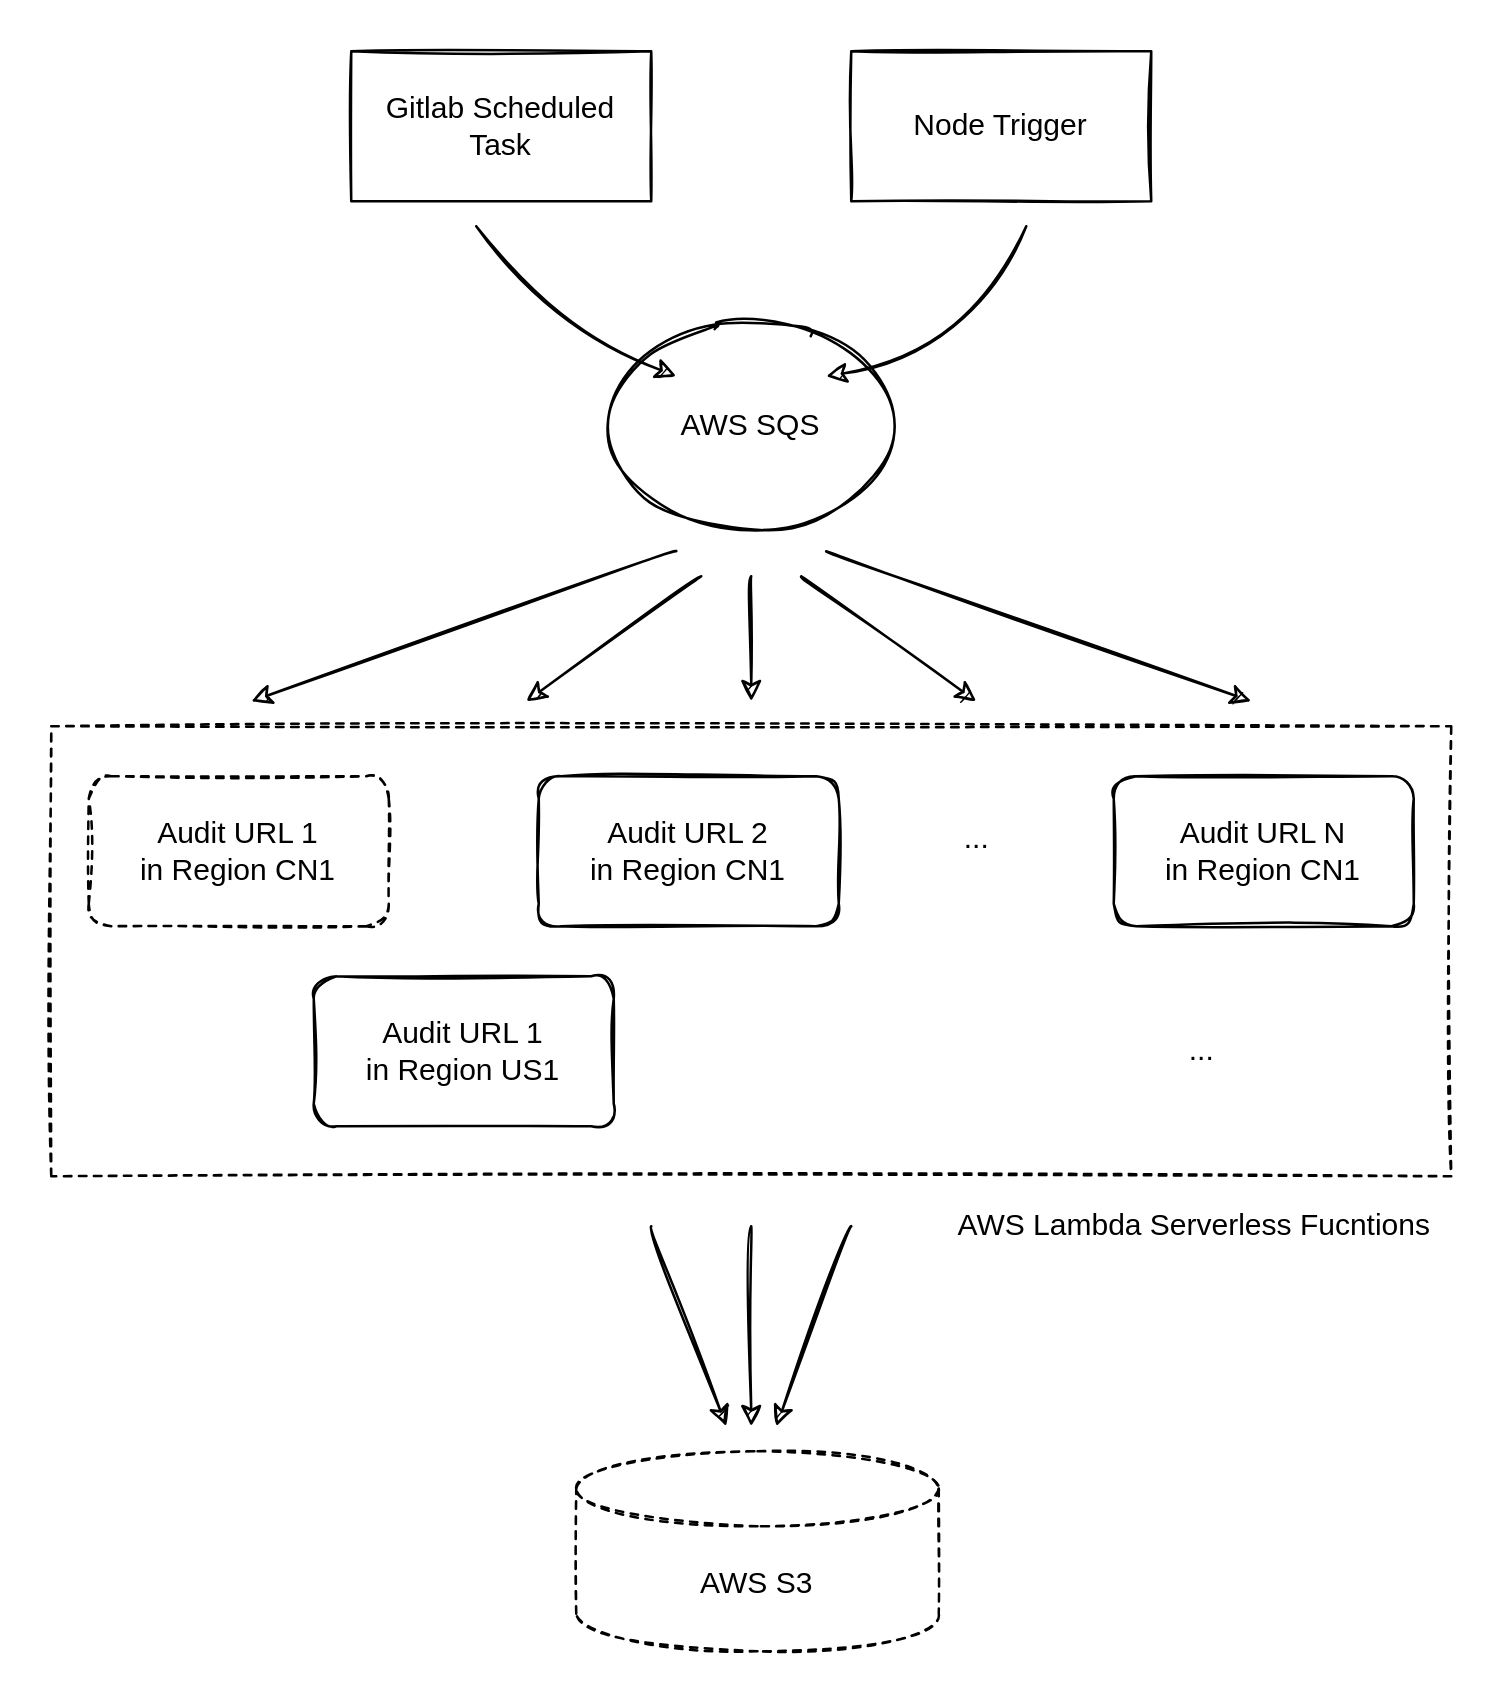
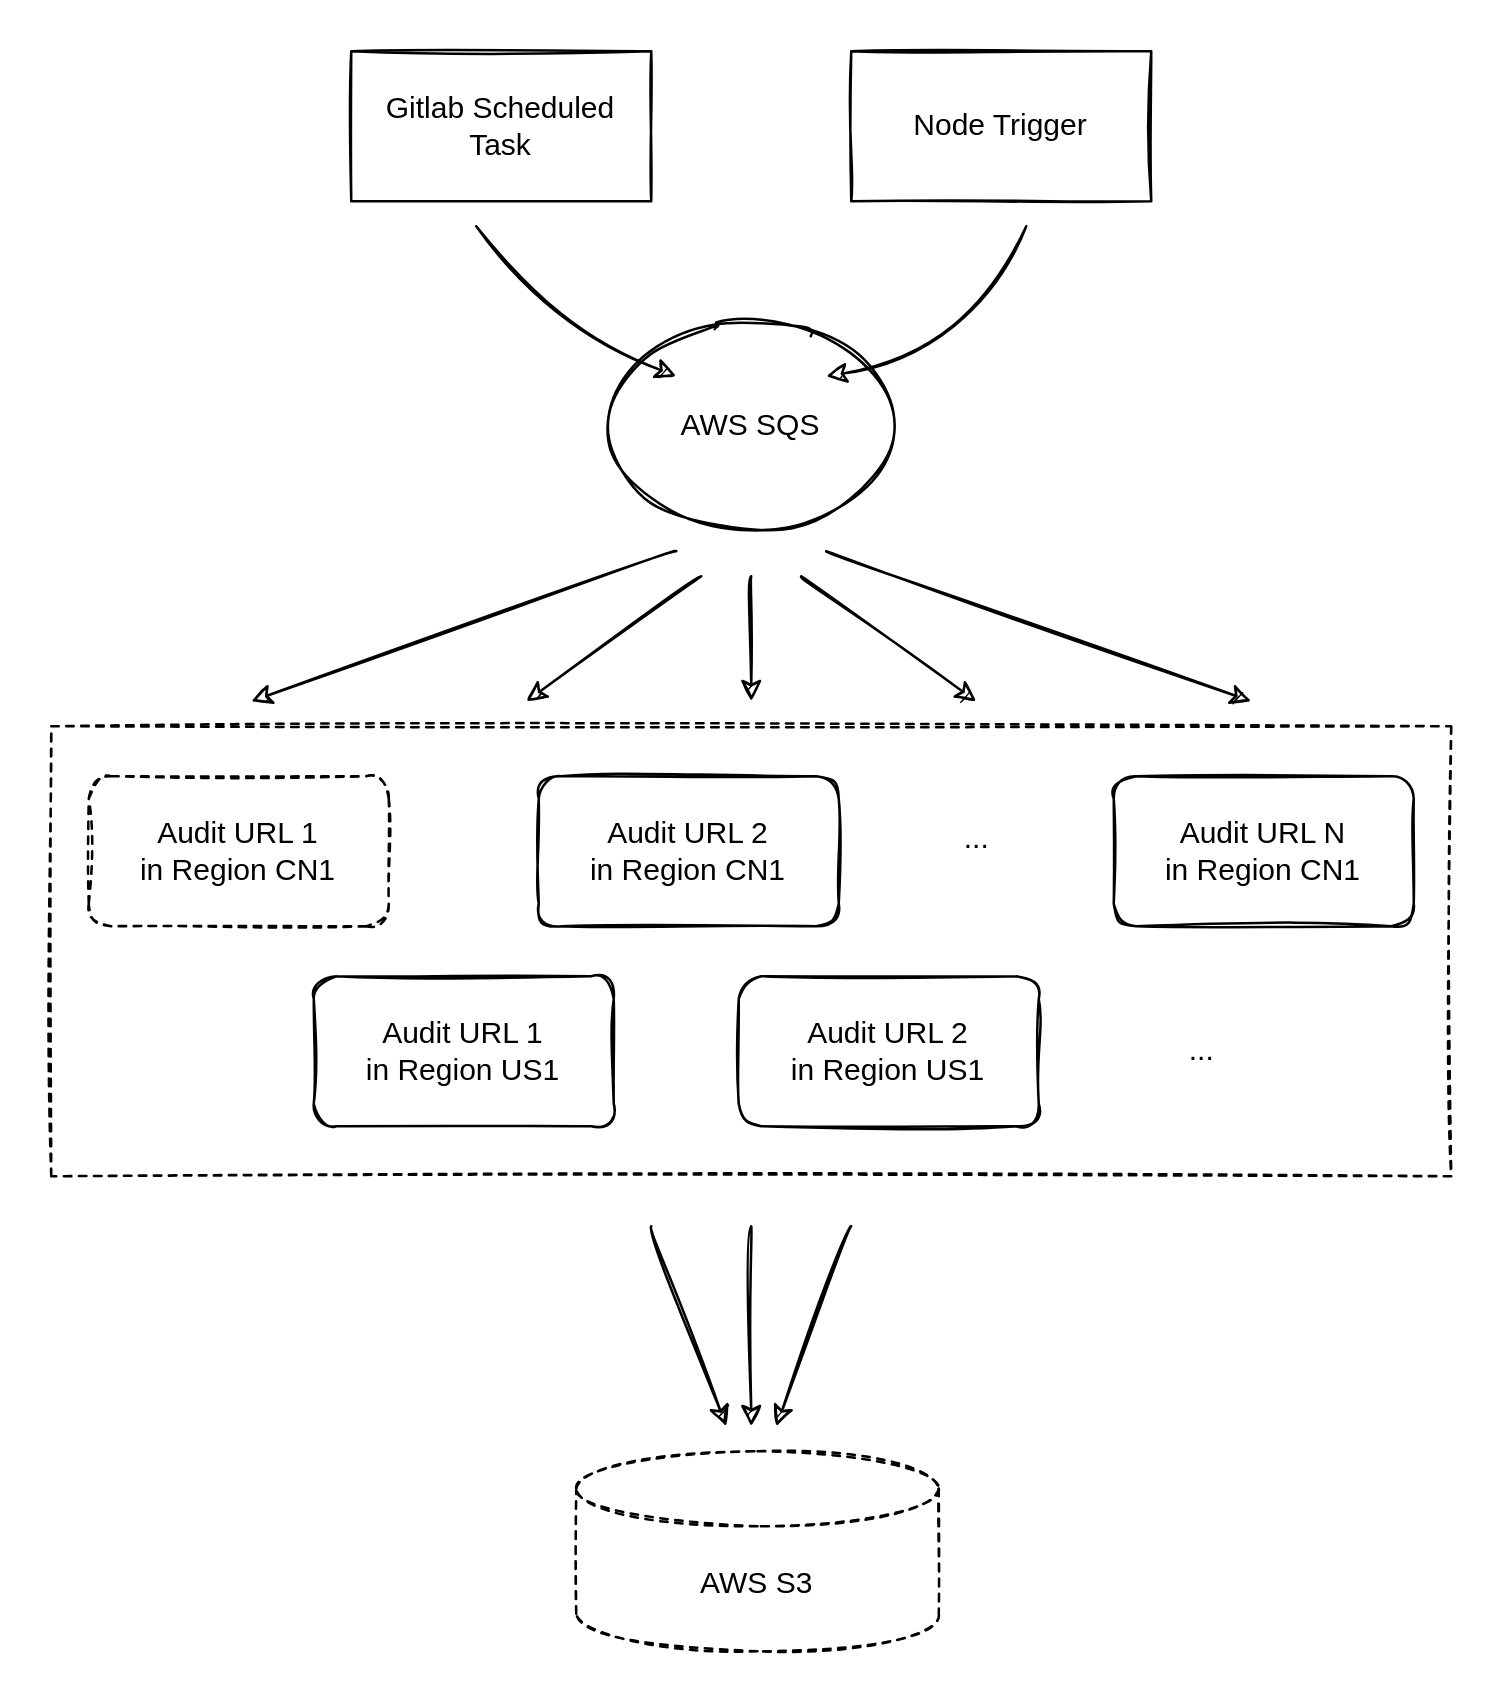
node "Audit URL 2 in Region US1": added
node "AWS Lambda Serverless Fucntions": removed
